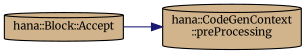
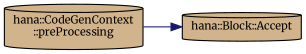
edge "hana::Block::Accept" -> "hana::CodeGenContext ::preProcessing": reversed
